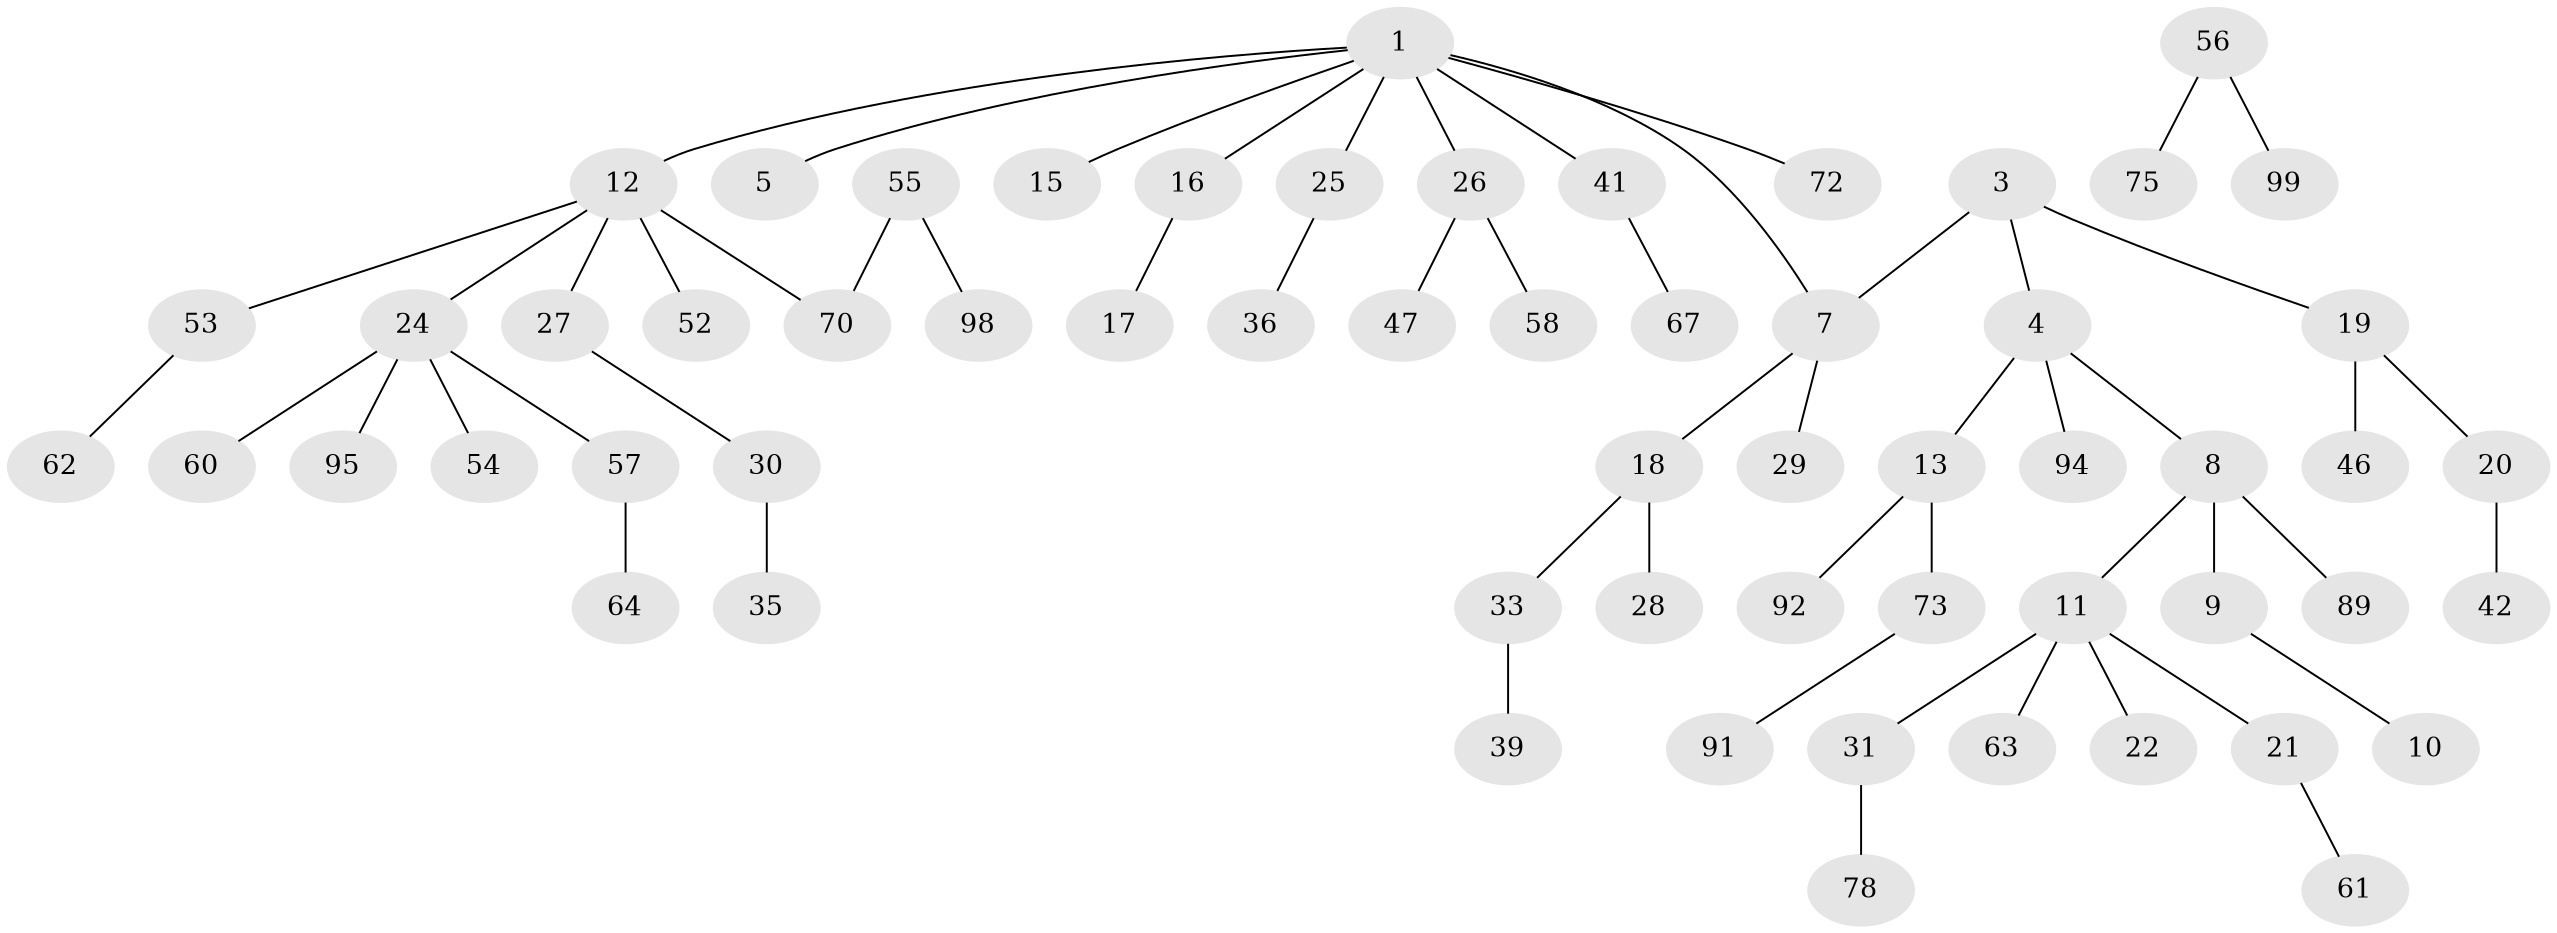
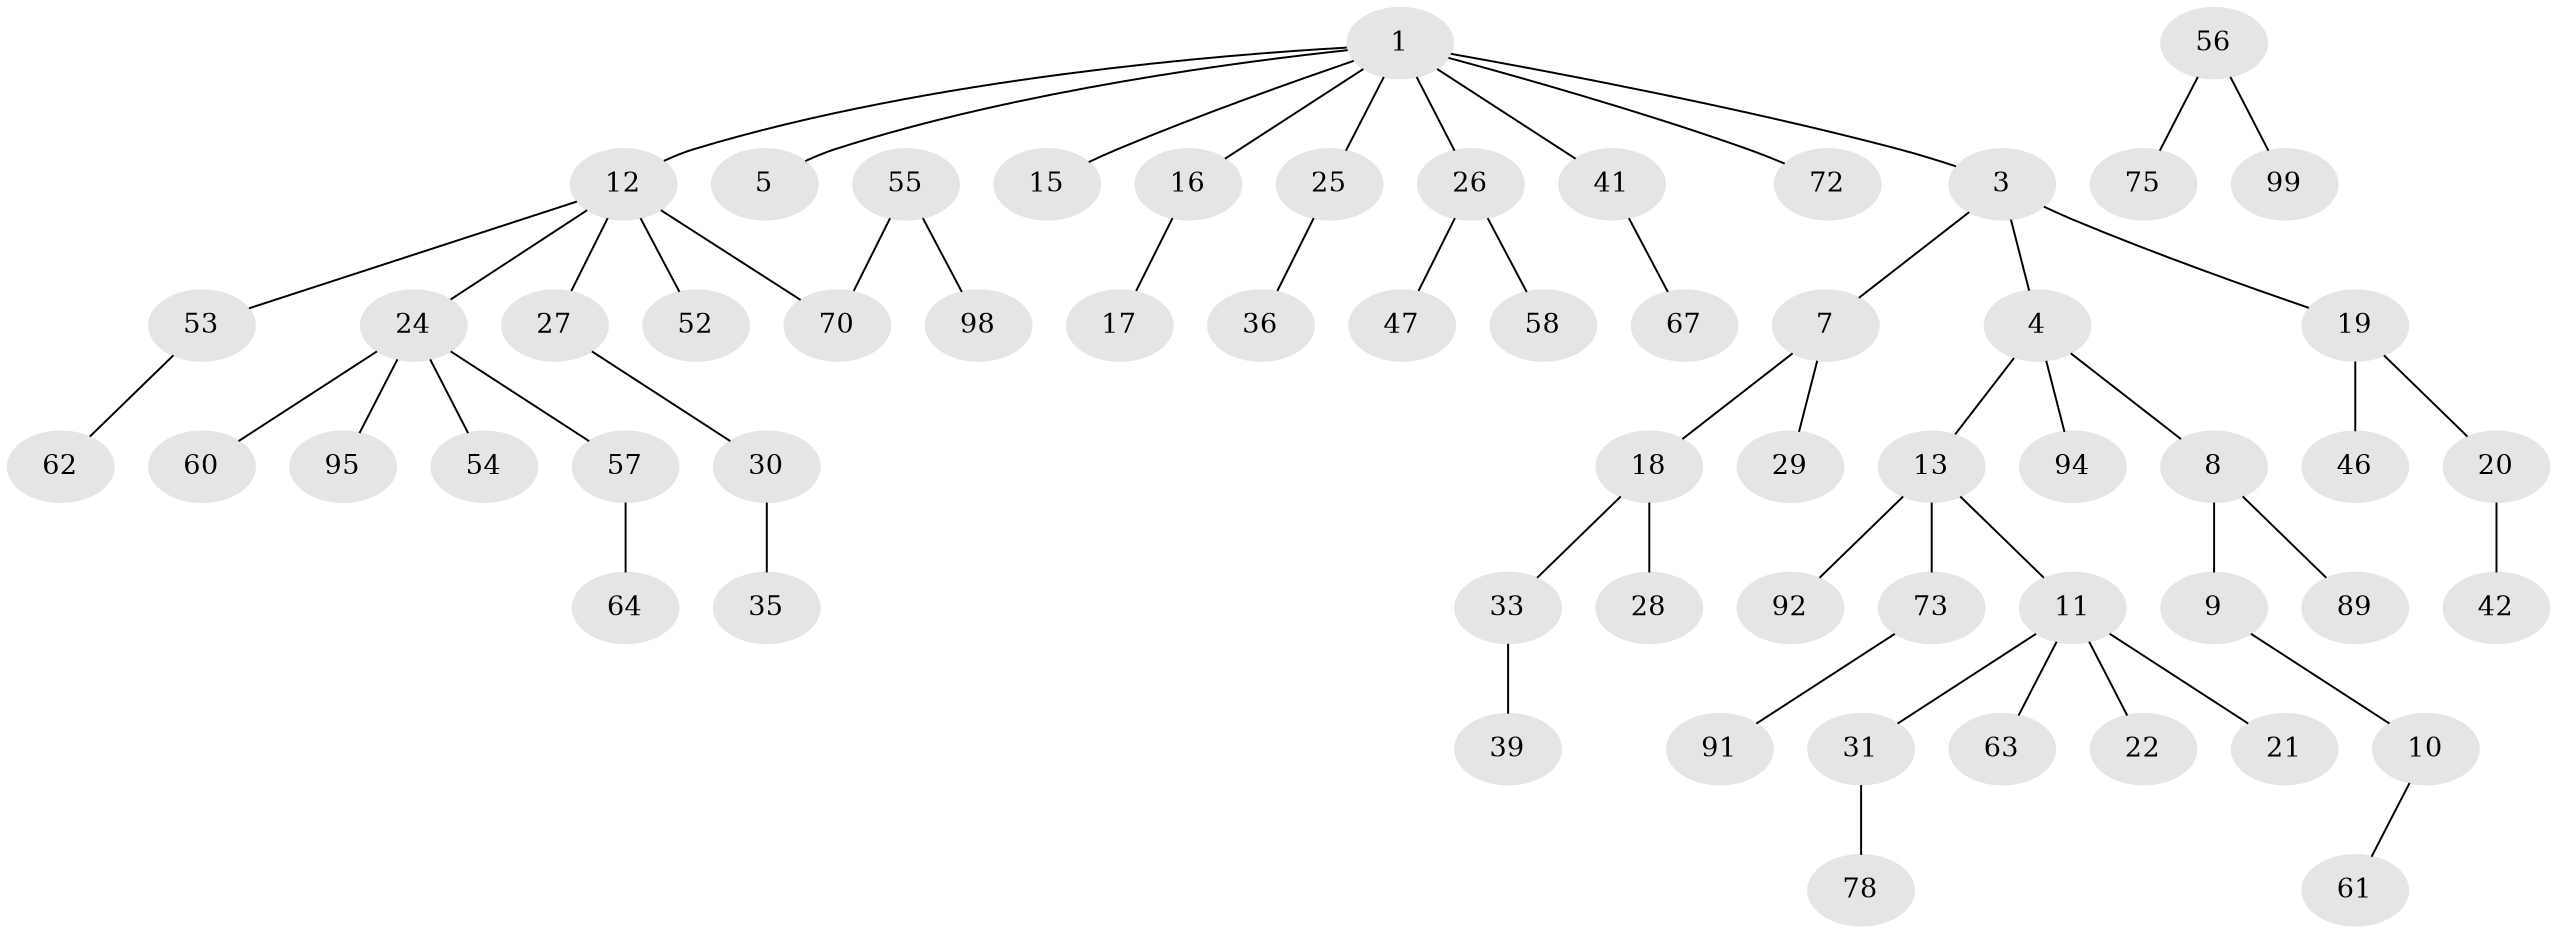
edge "1" -- "7": now "1" -- "3"
edge "8" -- "11": now "13" -- "11"
edge "21" -- "61": now "10" -- "61"
